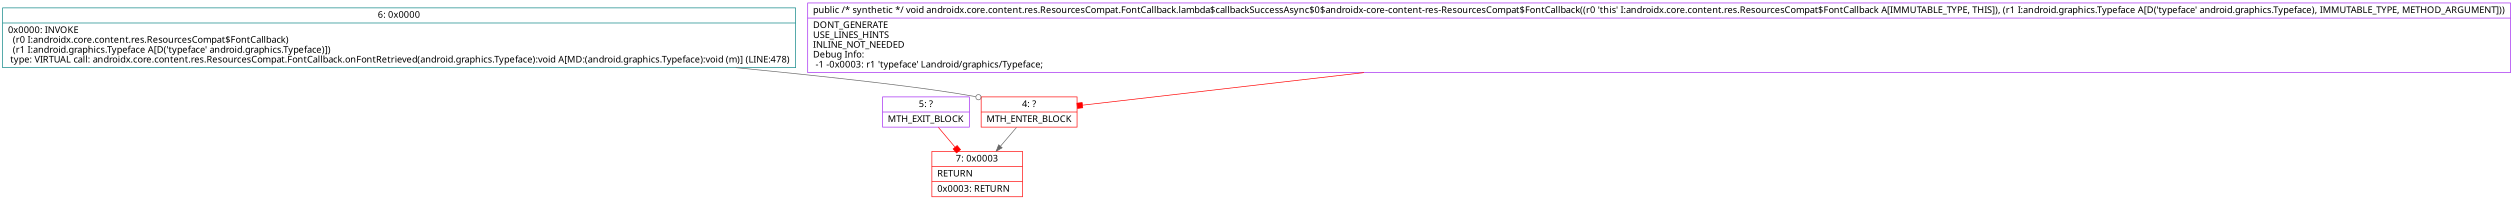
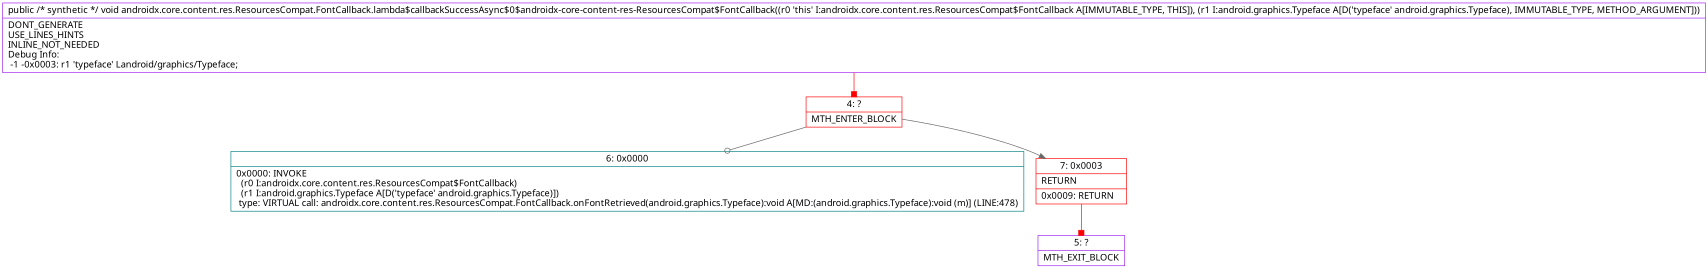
edge "6: 0x0000" -> "4: ?": reversed
edge "5: ?" -> "7: 0x0003": reversed
node "7: 0x0003": text "0x0003: RETURN" -> "0x0009: RETURN"
